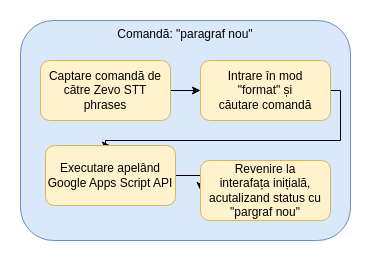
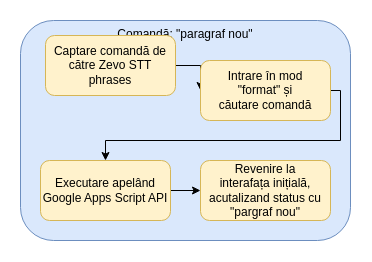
node "Captare comandă de către Zevo STT phrases": moved (106, 91) -> (111, 66)
node "Executare apelând Google Apps Script API": moved (111, 176) -> (106, 191)
